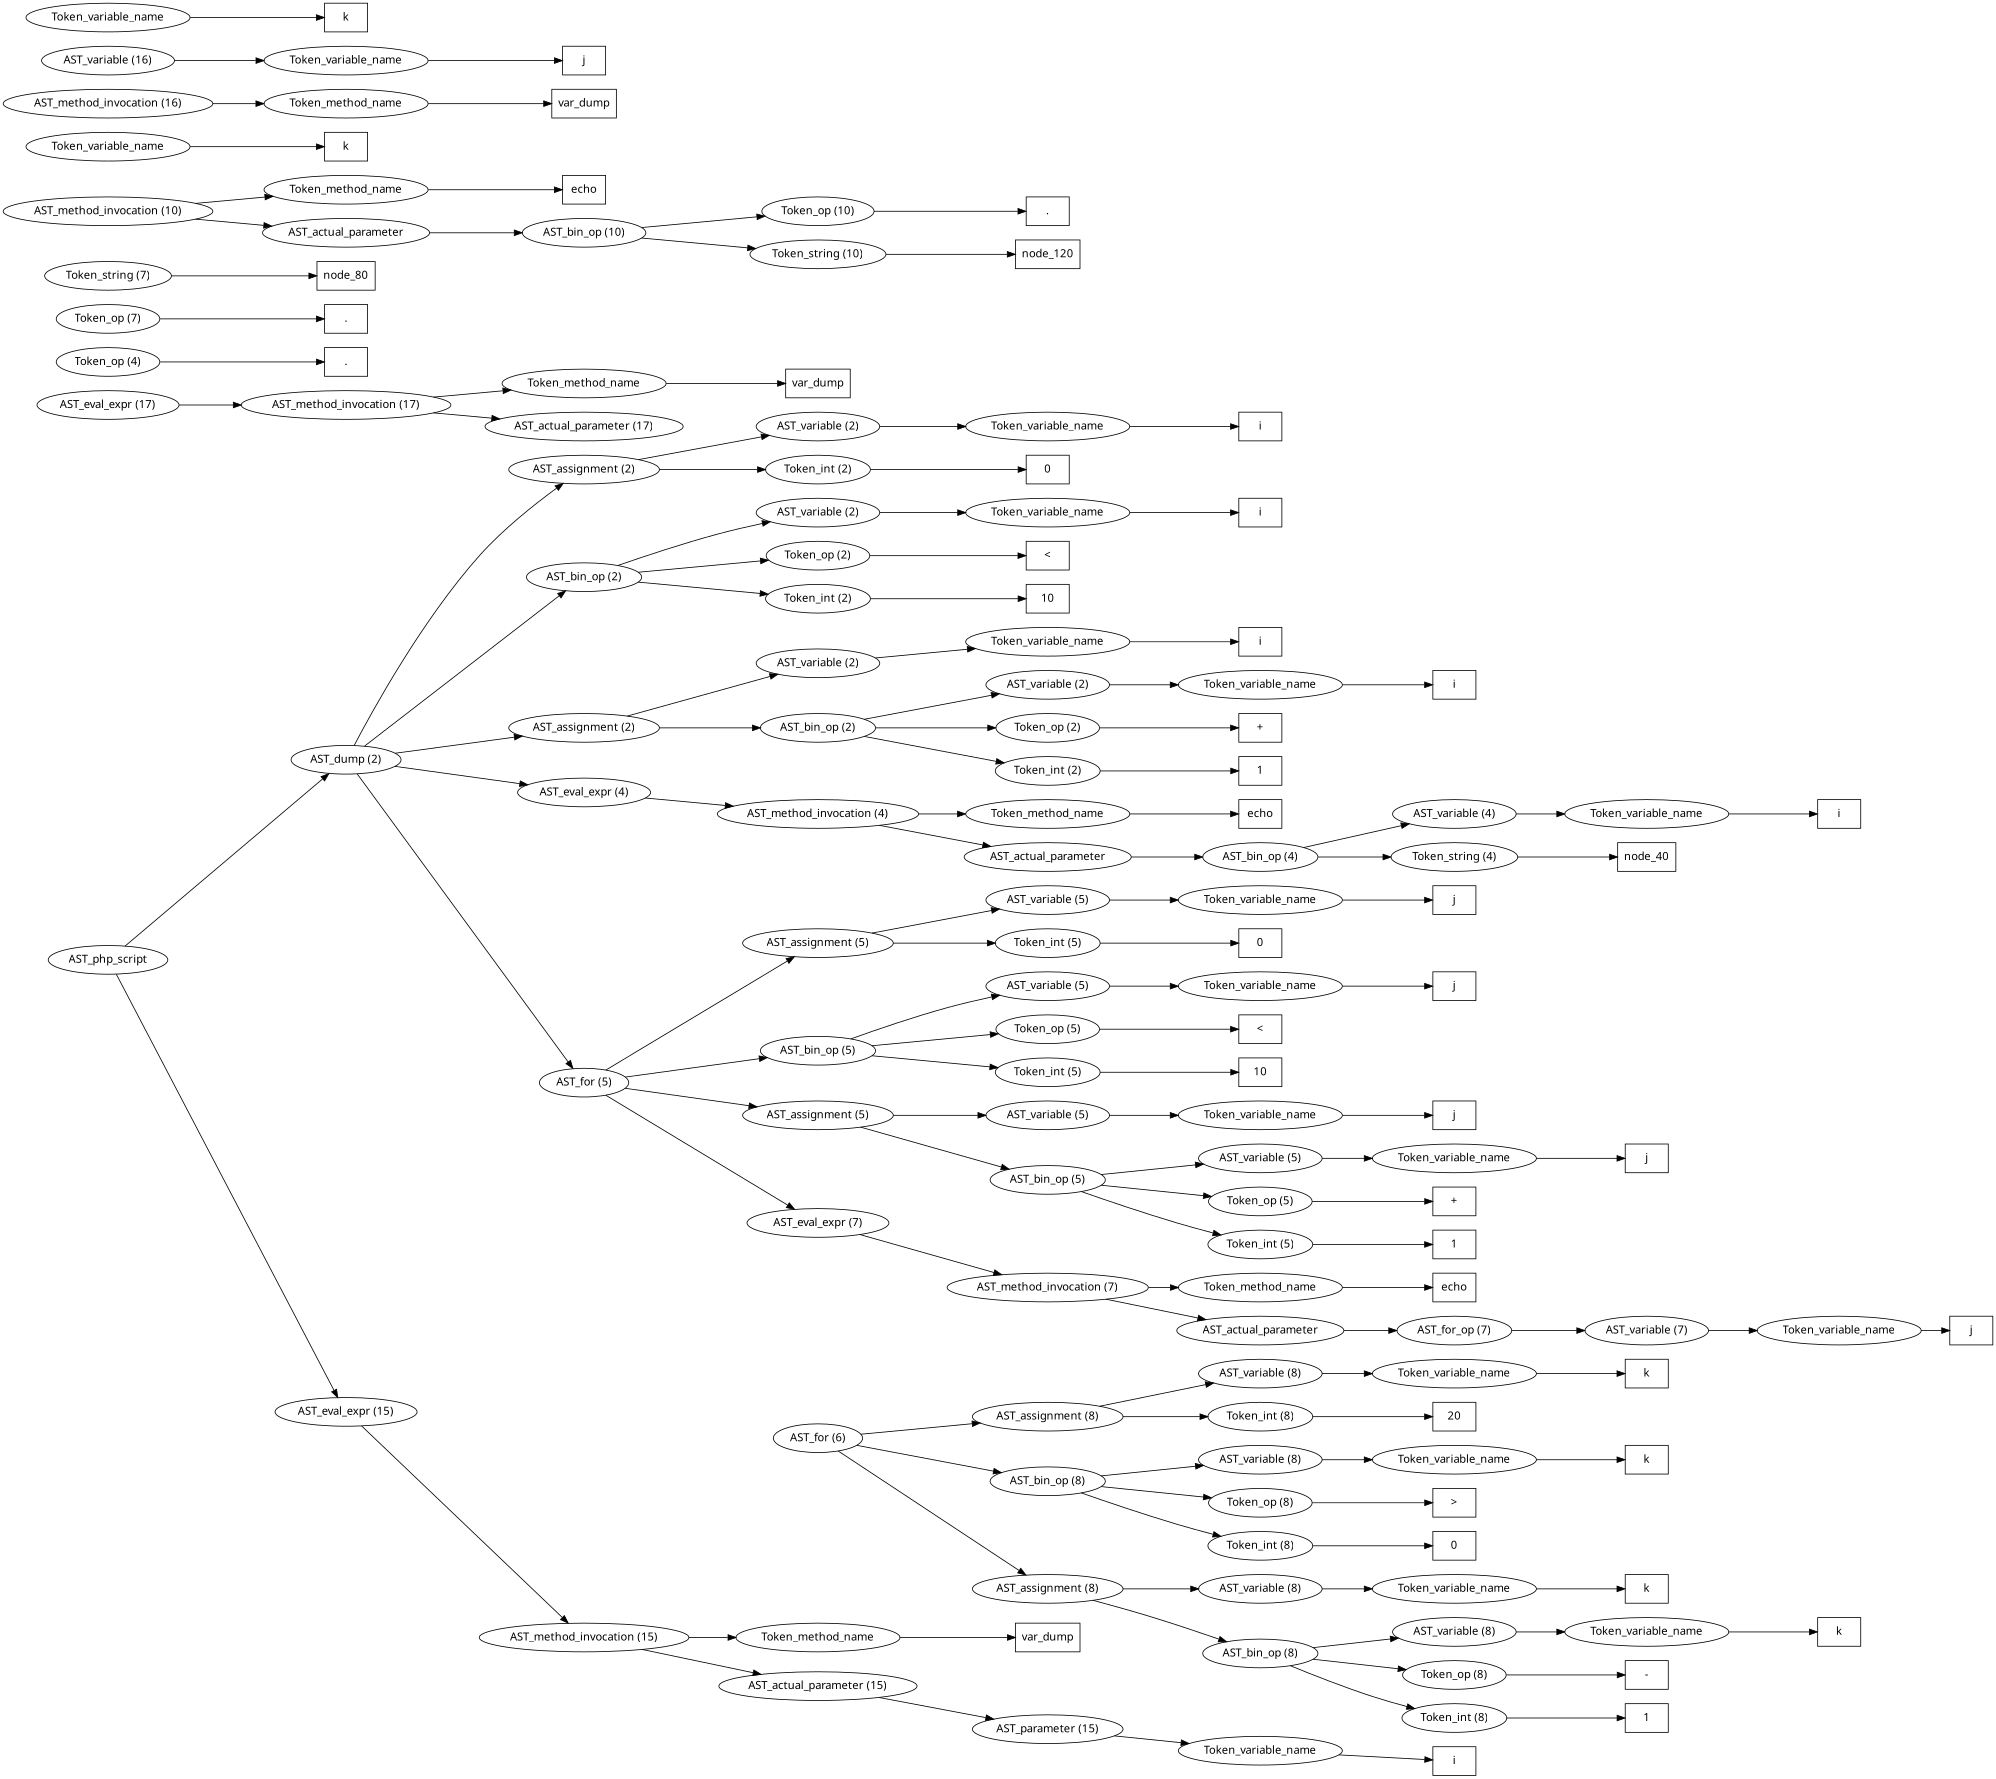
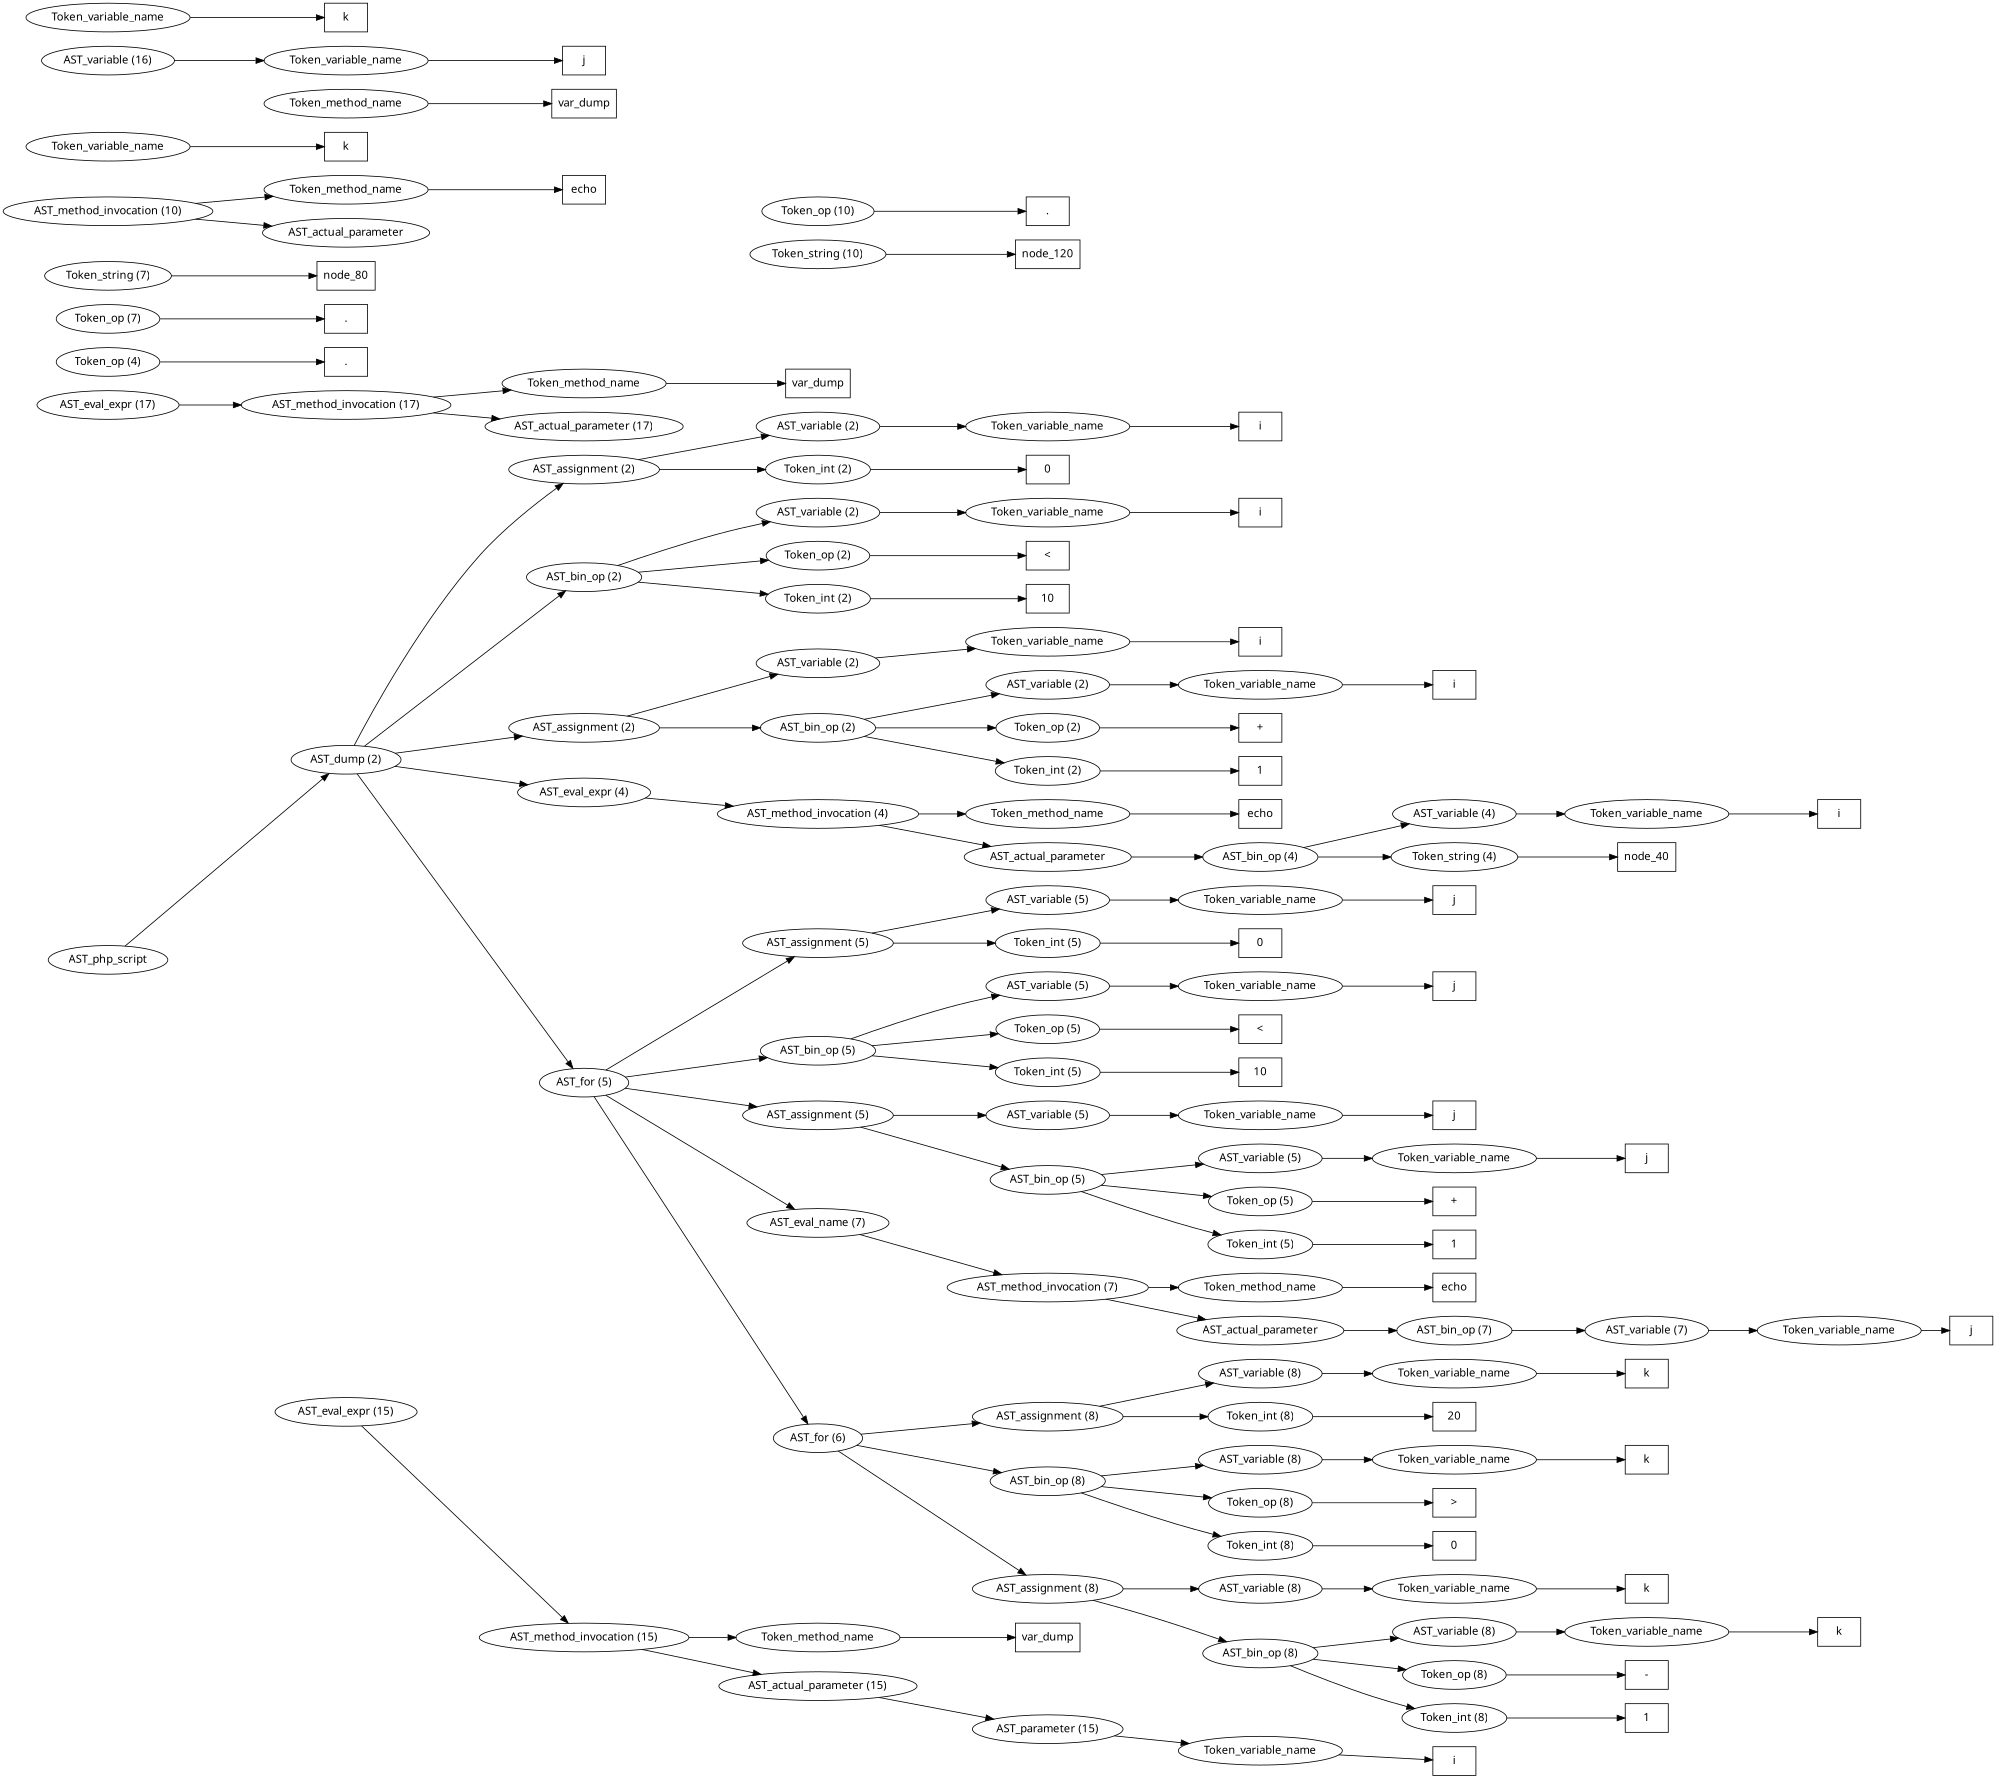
node "AST_method_invocation (16)": removed
node "AST_bin_op (10)": removed
edge "AST_php_script" -> "AST_eval_expr (15)": removed
node "AST_eval_expr (7)": label "AST_eval_expr (7)" -> "AST_eval_name (7)"
edge "AST_for (5)" -> "AST_for (6)": added
node "AST_for_op (7)": label "AST_for_op (7)" -> "AST_bin_op (7)"
